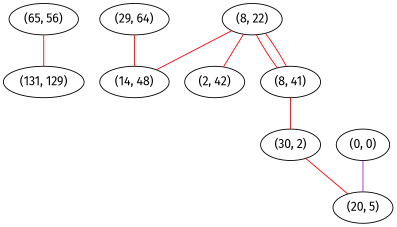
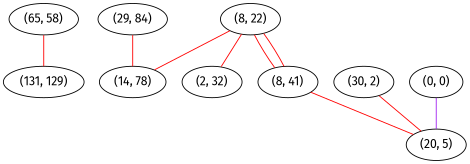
node "(65, 56)": label "(65, 56)" -> "(65, 58)"
node "(29, 64)": label "(29, 64)" -> "(29, 84)"
node "(14, 48)": label "(14, 48)" -> "(14, 78)"
node "(2, 42)": label "(2, 42)" -> "(2, 32)"
edge "(8, 41)" -- "(30, 2)": now "(8, 41)" -- "(20, 5)"
